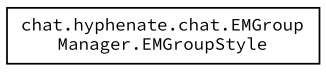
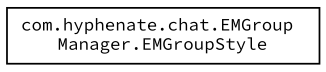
node "chat.hyphenate.chat.EMGroup Manager.EMGroupStyle": label "chat.hyphenate.chat.EMGroup Manager.EMGroupStyle" -> "com.hyphenate.chat.EMGroup Manager.EMGroupStyle"
